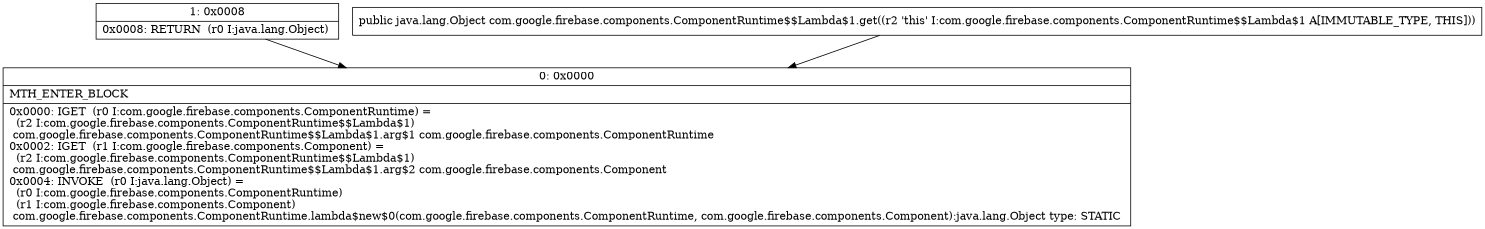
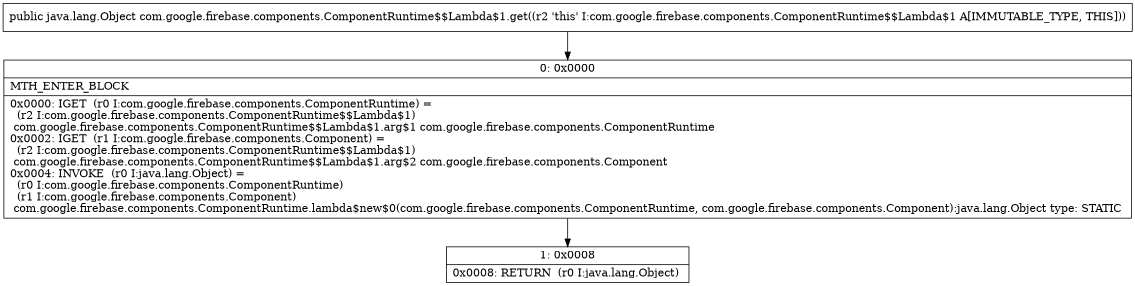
edge "1: 0x0008" -> "0: 0x0000": reversed
